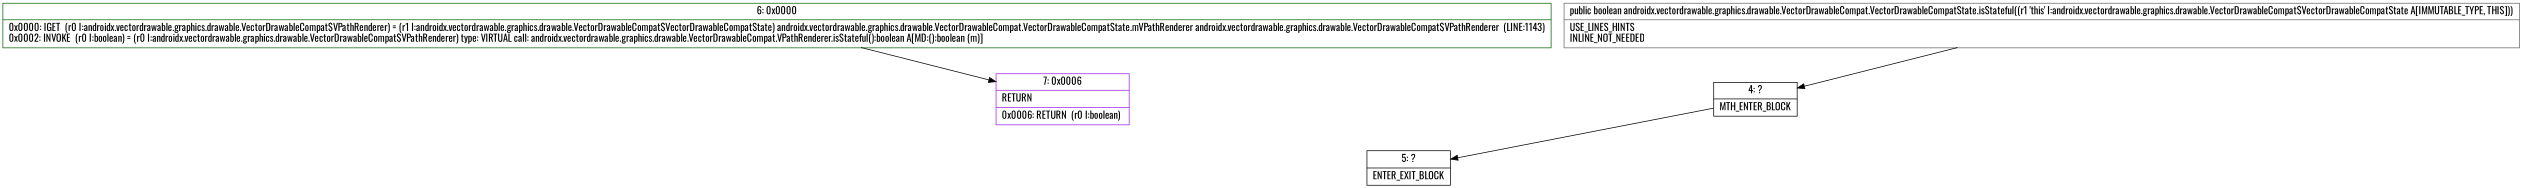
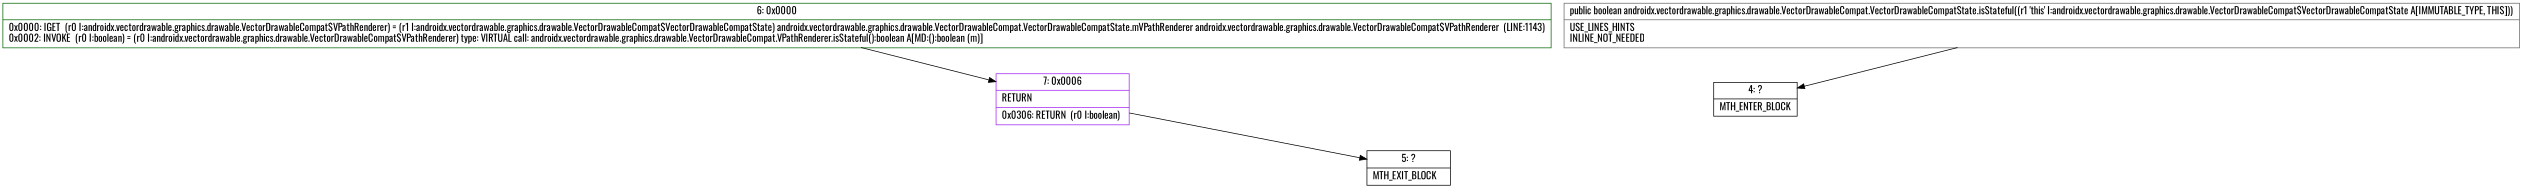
node "7: 0x0006": text "0x0006: RETURN  (r0 I:boolean)" -> "0x0306: RETURN  (r0 I:boolean)"
edge "4: ?" -> "5: ?": now "7: 0x0006" -> "5: ?"
node "5: ?": text "ENTER_EXIT_BLOCK" -> "MTH_EXIT_BLOCK"
